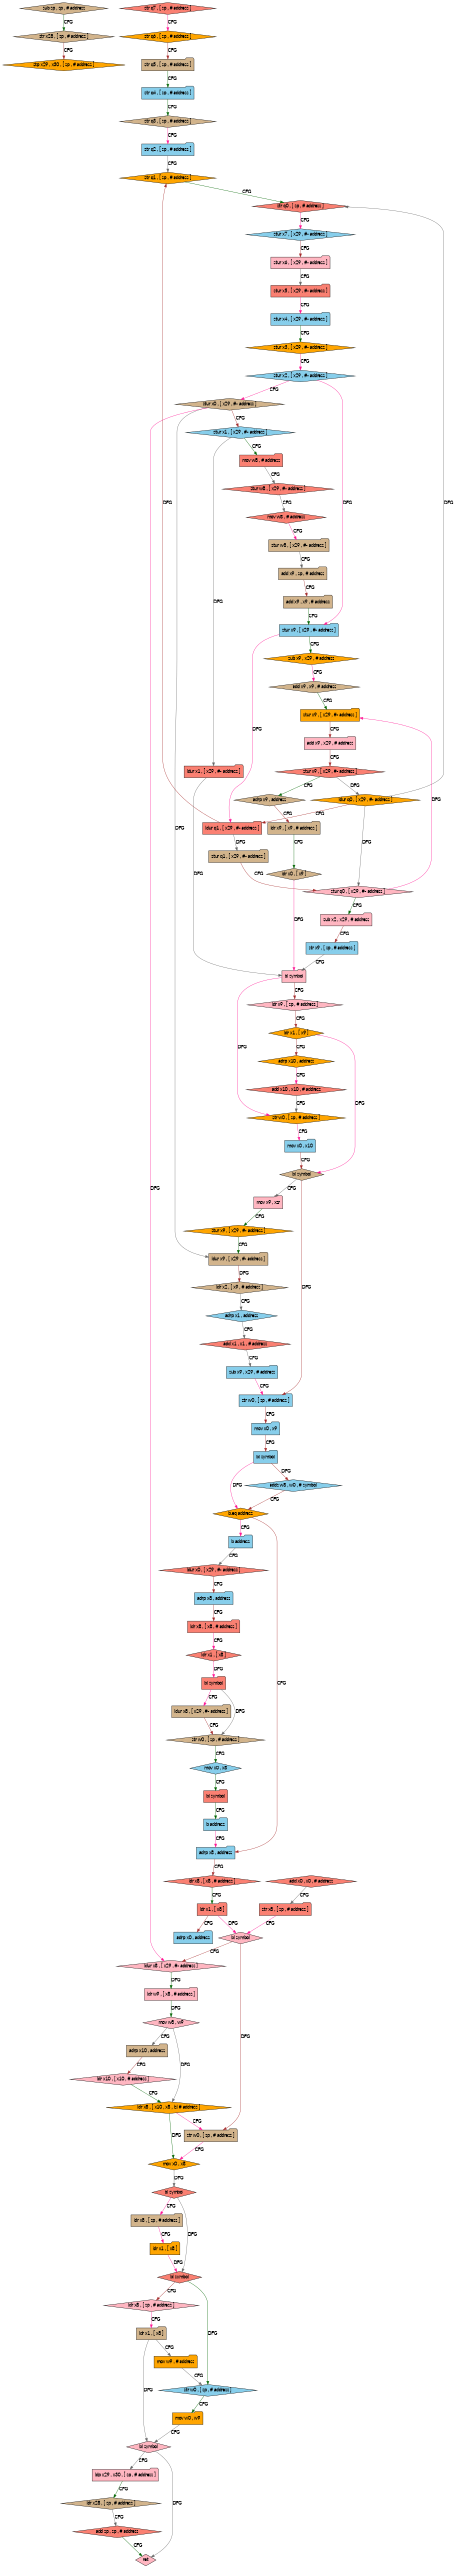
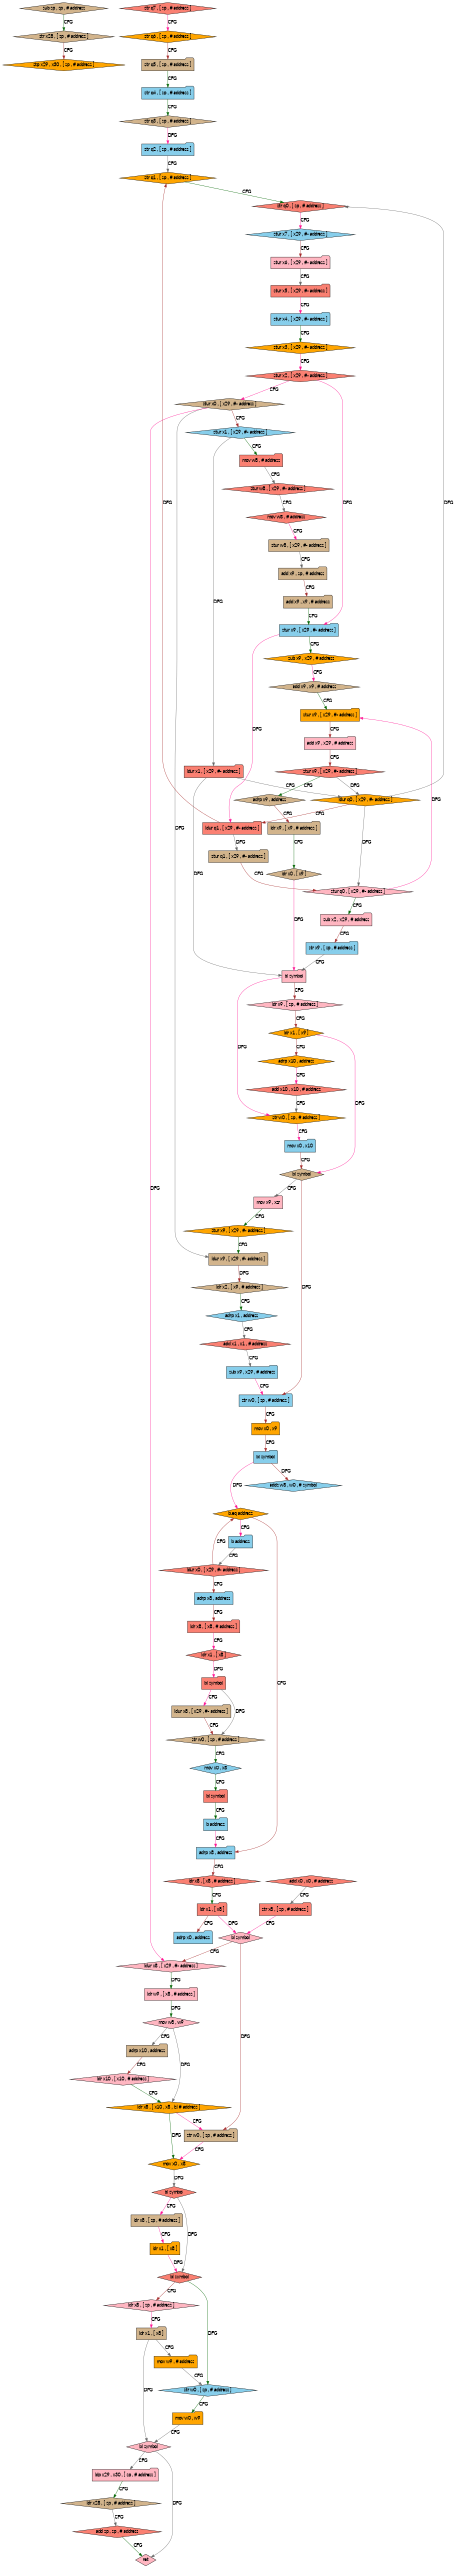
edge "str q3 , [ sp , # address ]" -> "str q2 , [ sp , # address ]": label "CFG" -> "DFG"
node "stur x2 , [ x29 , #- address ]": fillcolor skyblue -> salmon
edge "ldur x1 , [ x29 , #- address ]" -> "ldur q0 , [ x29 , #- address ]": added, label "CFG"
edge "ldr x2 , [ x9 , # address ]" -> "adrp x1 , address": color gray40 -> darkgreen
node "mov x0 , x9": fillcolor skyblue -> orange
edge "adds w8 , w0 , # symbol" -> "b.eq address": now "ldur x0 , [ x29 , #- address ]" -> "b.eq address"
